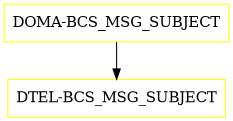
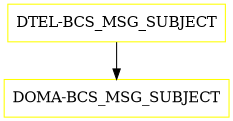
edge "DOMA-BCS_MSG_SUBJECT" -> "DTEL-BCS_MSG_SUBJECT": reversed
